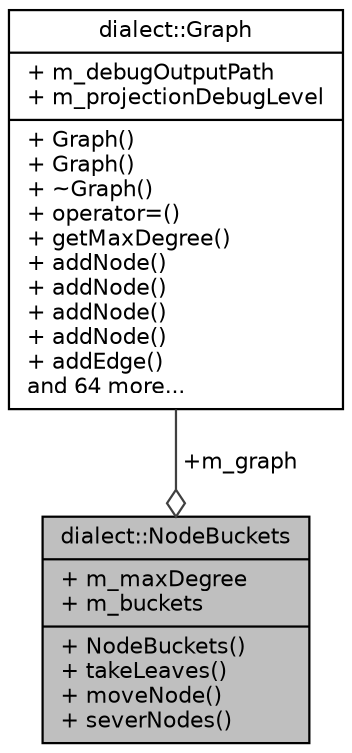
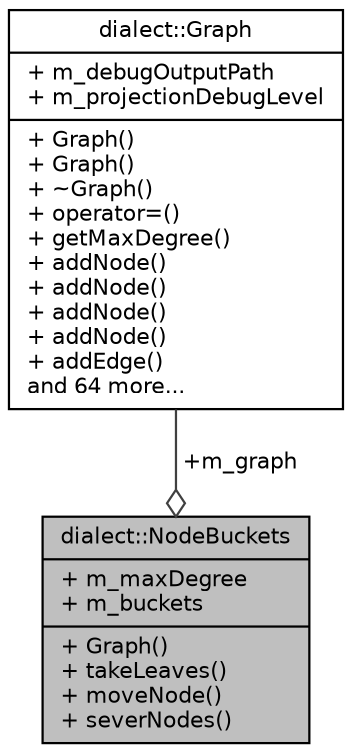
node "dialect::NodeBuckets": text "+ NodeBuckets()" -> "+ Graph()"
